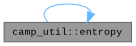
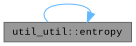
node "camp_util::entropy": label "camp_util::entropy" -> "util_util::entropy"
